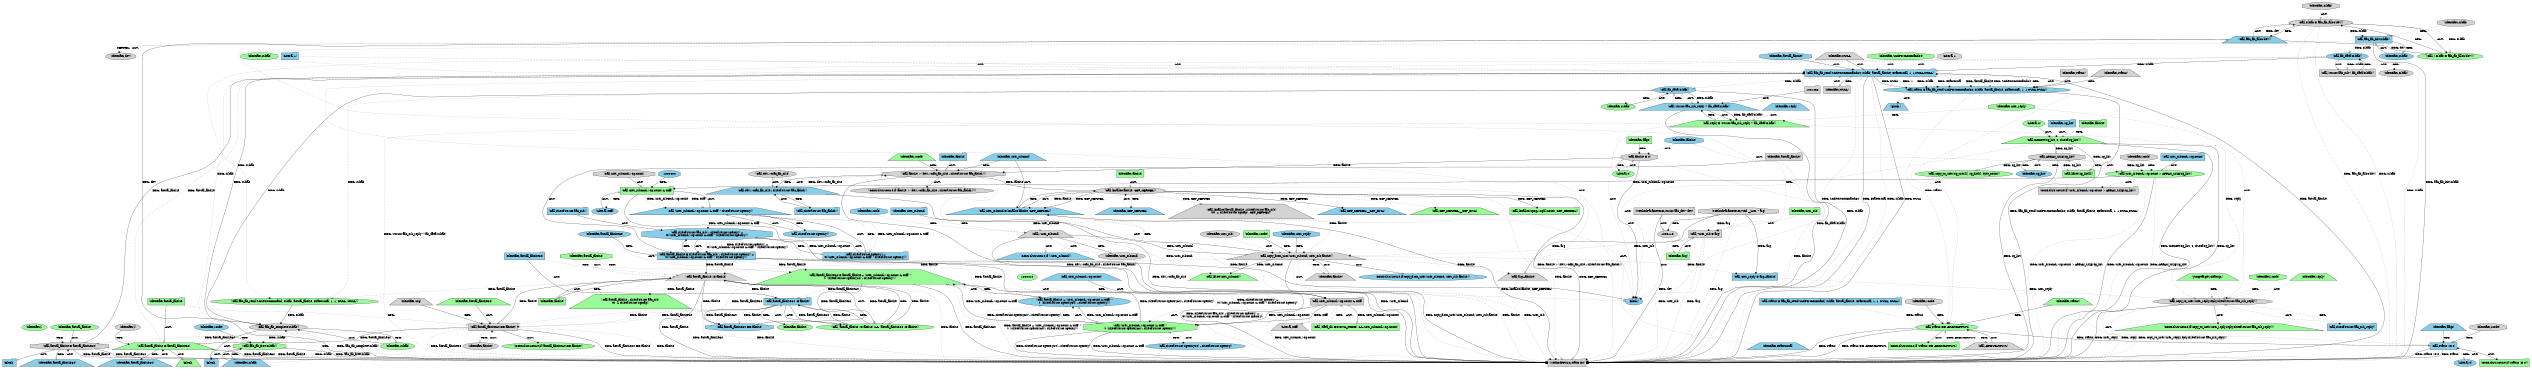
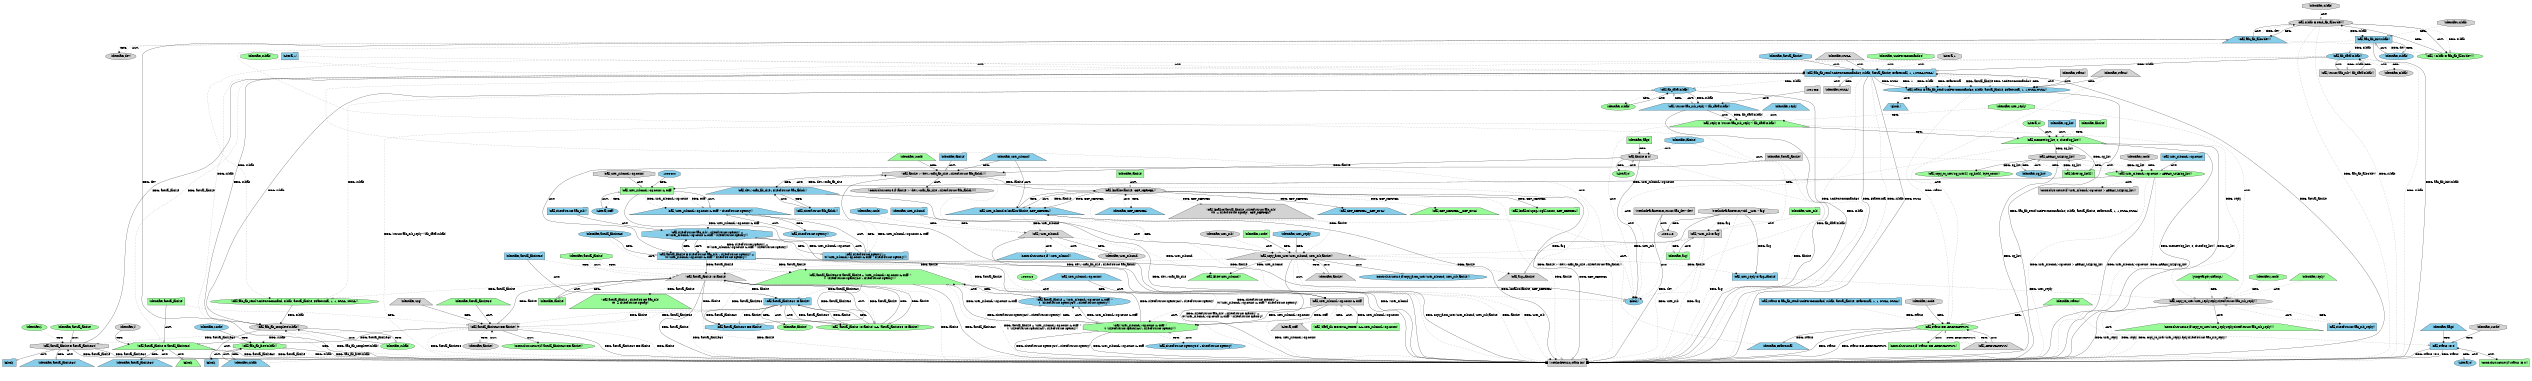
node "(Call,srbfib = aac_fib_alloc(dev))": label "(Call,srbfib = aac_fib_alloc(dev))" -> "(Call,srbfib = send_fib_alloc(dev))"
edge "(Call,aac_fib_alloc(dev))" -> "(Call,!(srbfib = aac_fib_alloc(dev)))": style solid -> dotted
edge "(Call,aac_fib_alloc(dev))" -> "(Identifier,dev)": label "KERNEL: " -> "CFG: "
edge "(Call,reply = (struct aac_srb_reply *) fib_data(srbfib))" -> "(Call,(struct aac_srb_reply *) fib_data(srbfib))": now "(Call,reply = (struct aac_srb_reply *) fib_data(srbfib))" -> "(Call,memset(sg_list, 0, sizeof(sg_list)))"
edge "(Call,ARRAY_SIZE(sg_list))" -> "(Call,copy_to_user(sg_user[i], sg_list[i], byte_count))": arrowhead onormal -> dot
node "(Call,dev->max_fib_size)": removed
edge "(Call,!user_srbcmd)" -> "(Call,copy_from_user(user_srbcmd, user_srb,fibsize))": removed, label "DDG: user_srbcmd"
edge "(Call,status == -ERESTARTSYS)" -> "(Call,status != 0)": now "(Call,status == -ERESTARTSYS)" -> "(Identifier,FsaNormal)"
